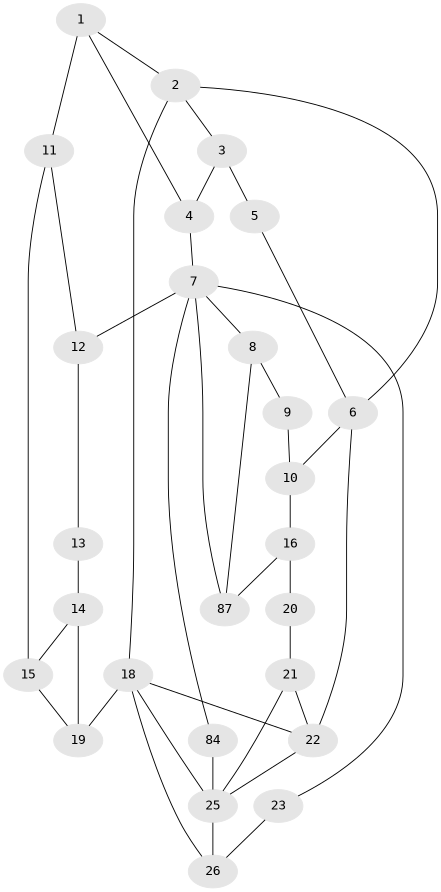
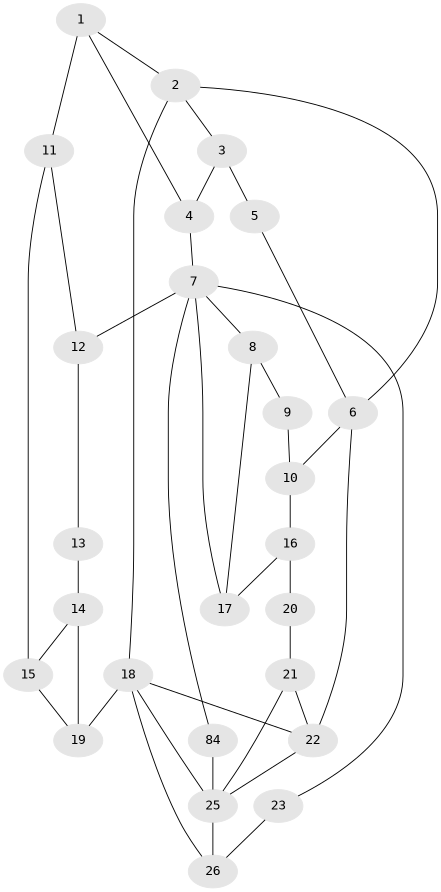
node "87": label "87" -> "17"
